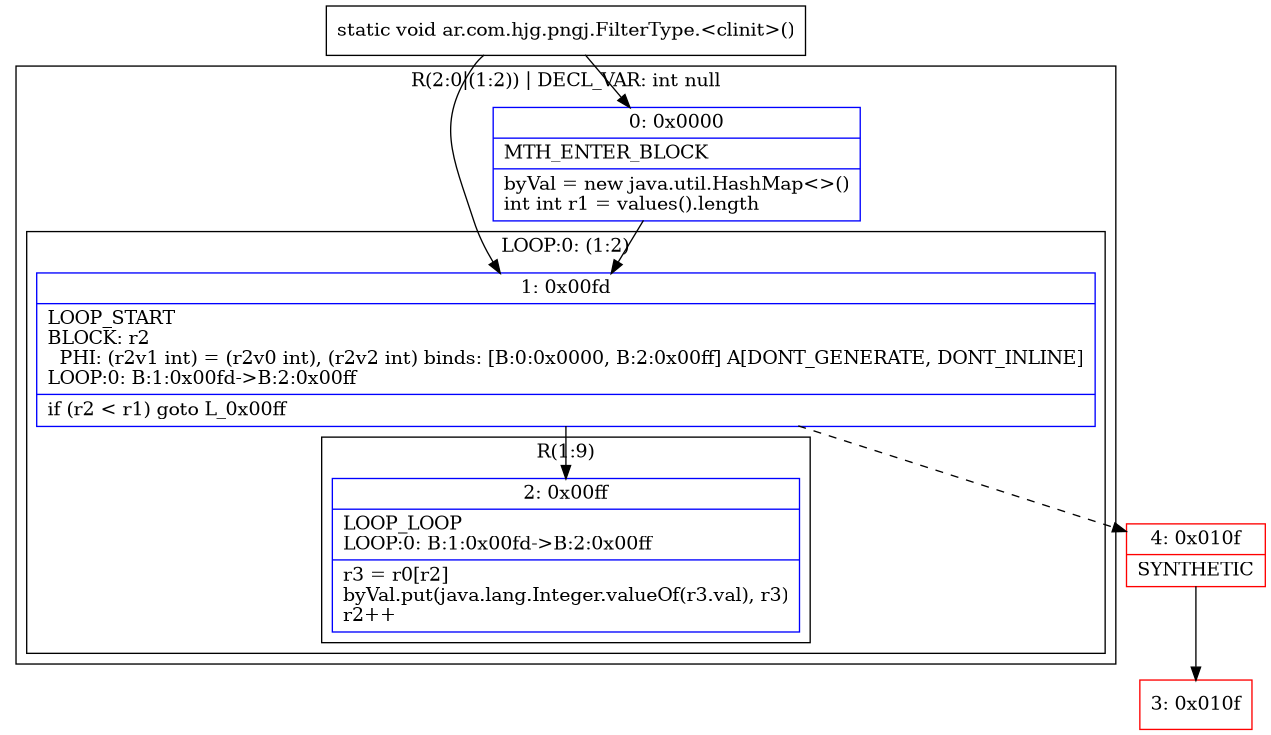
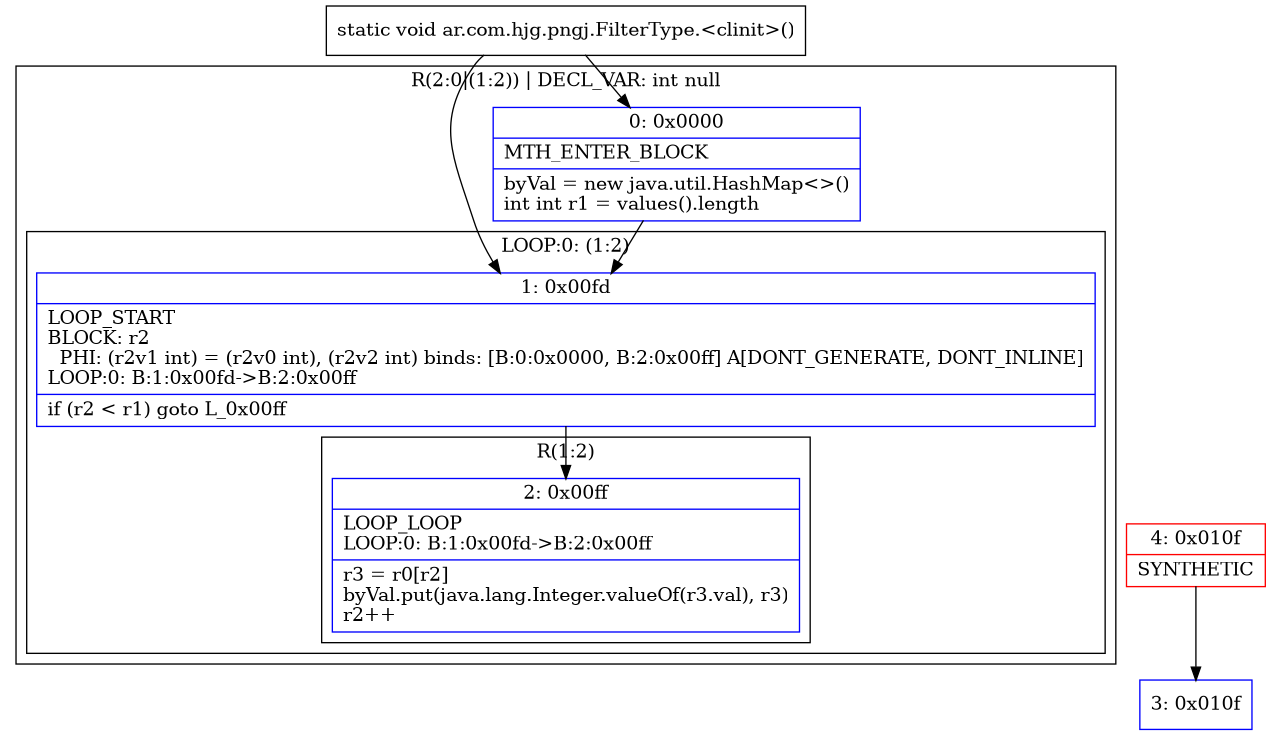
cluster "R(1:9)": label "R(1:9)" -> "R(1:2)"
edge "1: 0x00fd" -> "4: 0x010f": removed
node "3: 0x010f": color red -> blue
